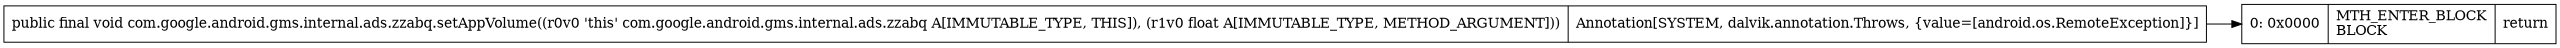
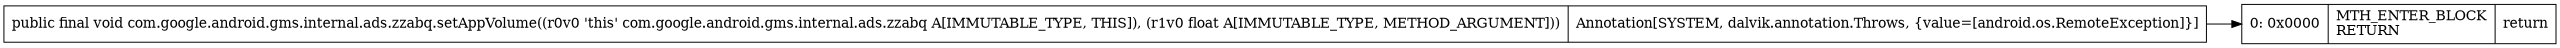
node "0: 0x0000": text "BLOCK" -> "RETURN"
